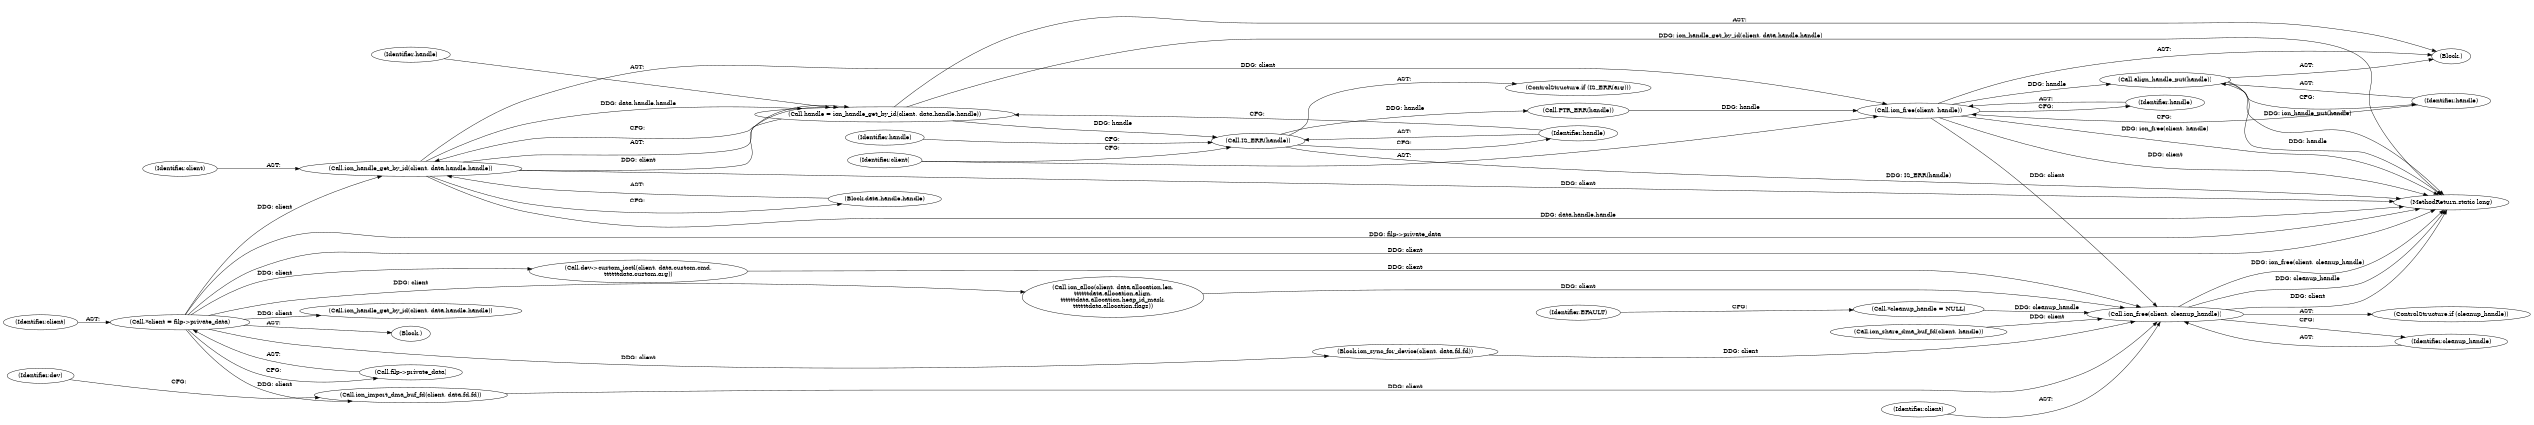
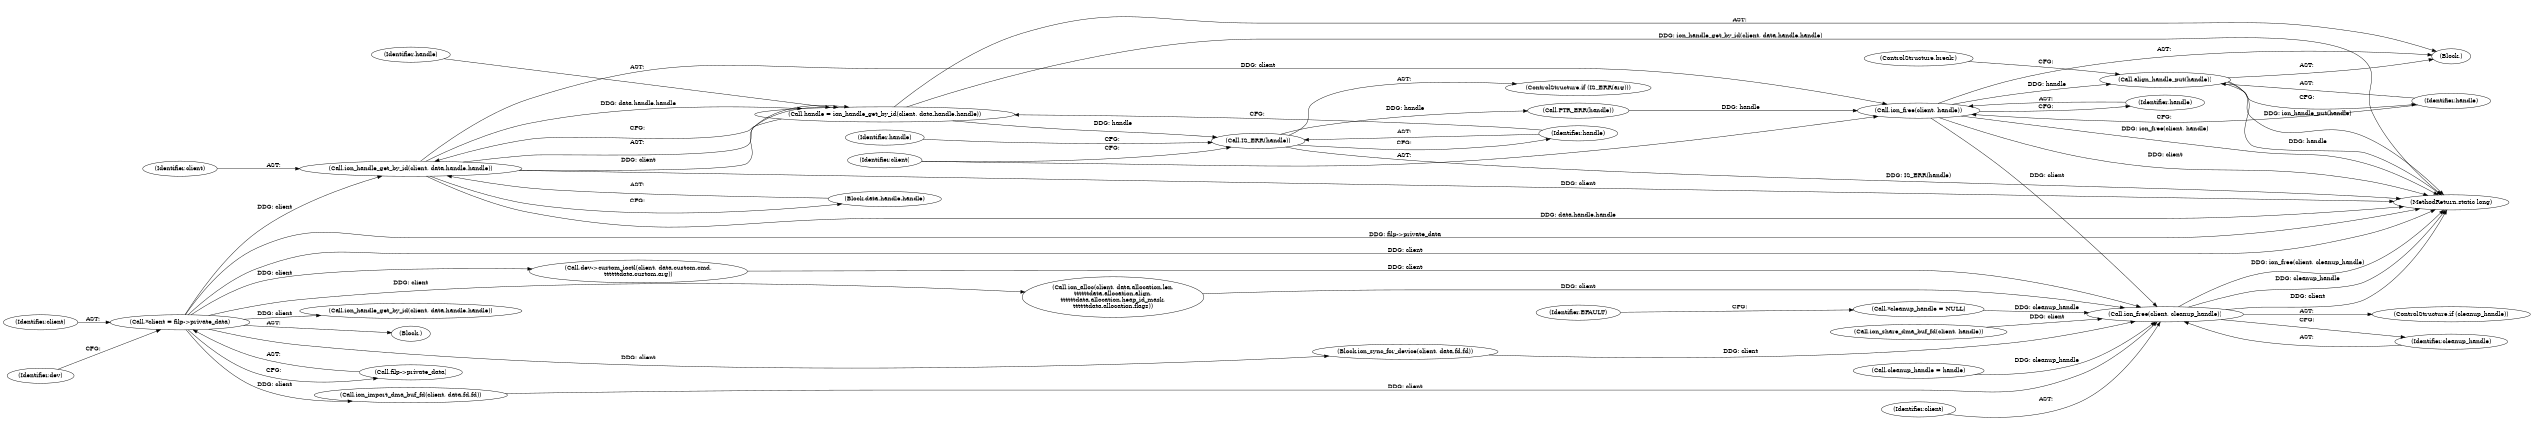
node "(ControlStructure,break;)": added
node "(Call,cleanup_handle = handle)": added
edge "(Identifier,dev)" -> "(Call,ion_import_dma_buf_fd(client, data.fd.fd))": now "(Identifier,dev)" -> "(Call,*client = filp->private_data)"
